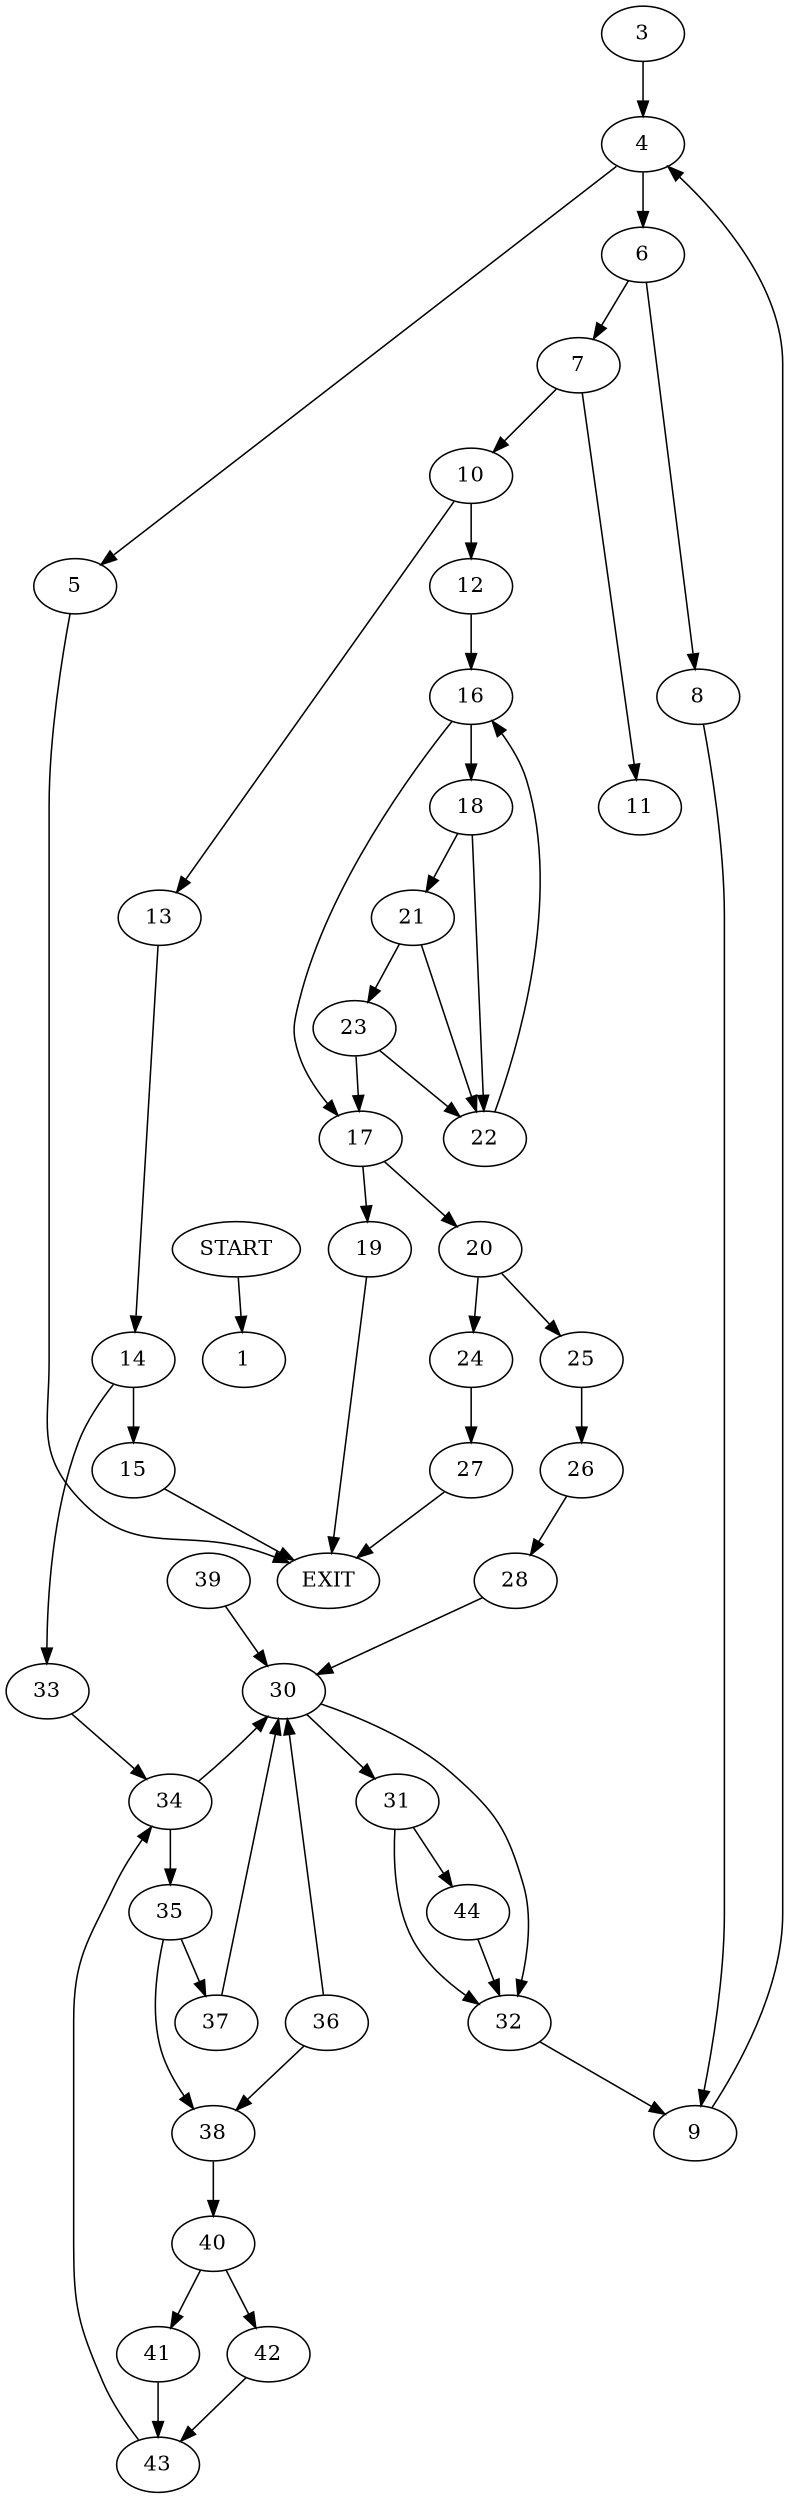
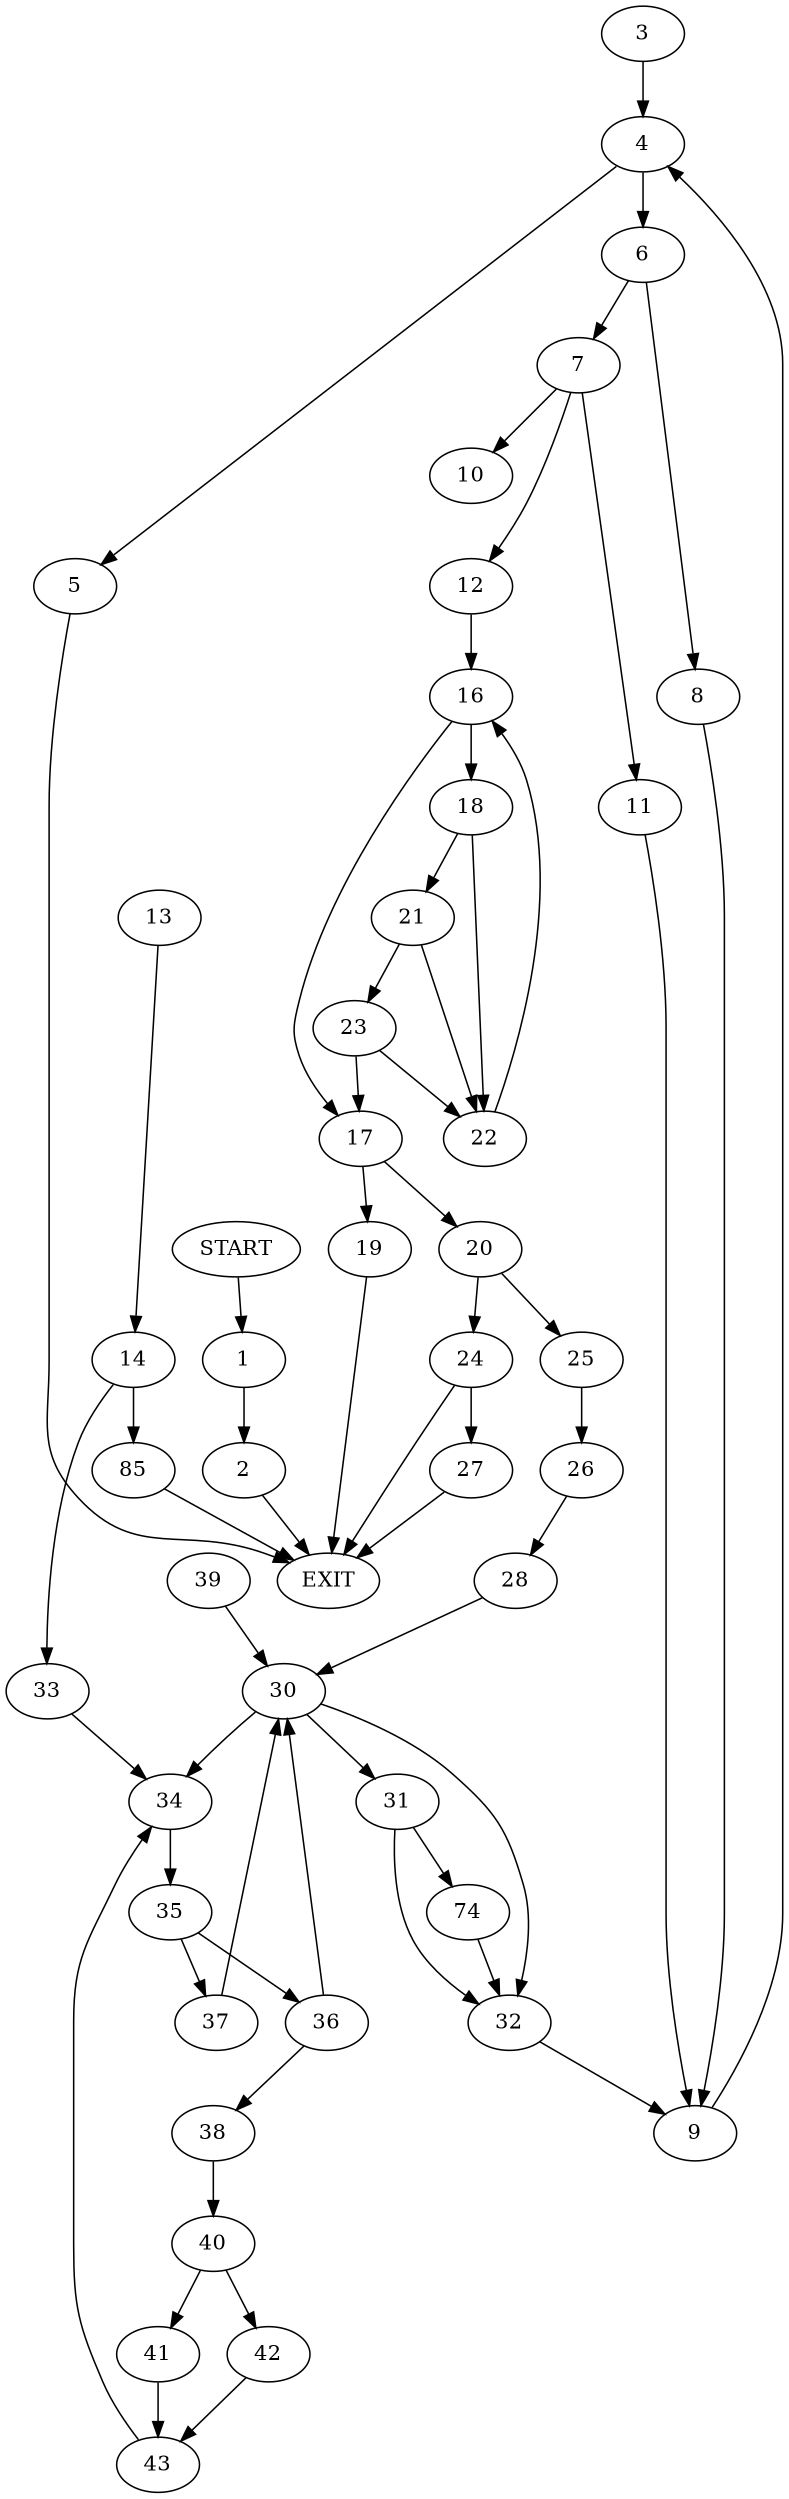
edge "10" -> "12": now "7" -> "12"
edge "10" -> "13": removed
edge "24" -> "EXIT": added
edge "11" -> "9": added
node "15": label "15" -> "85"
node "2": added
edge "34" -> "30": reversed
node "44": label "44" -> "74"
edge "35" -> "38": now "35" -> "36"
